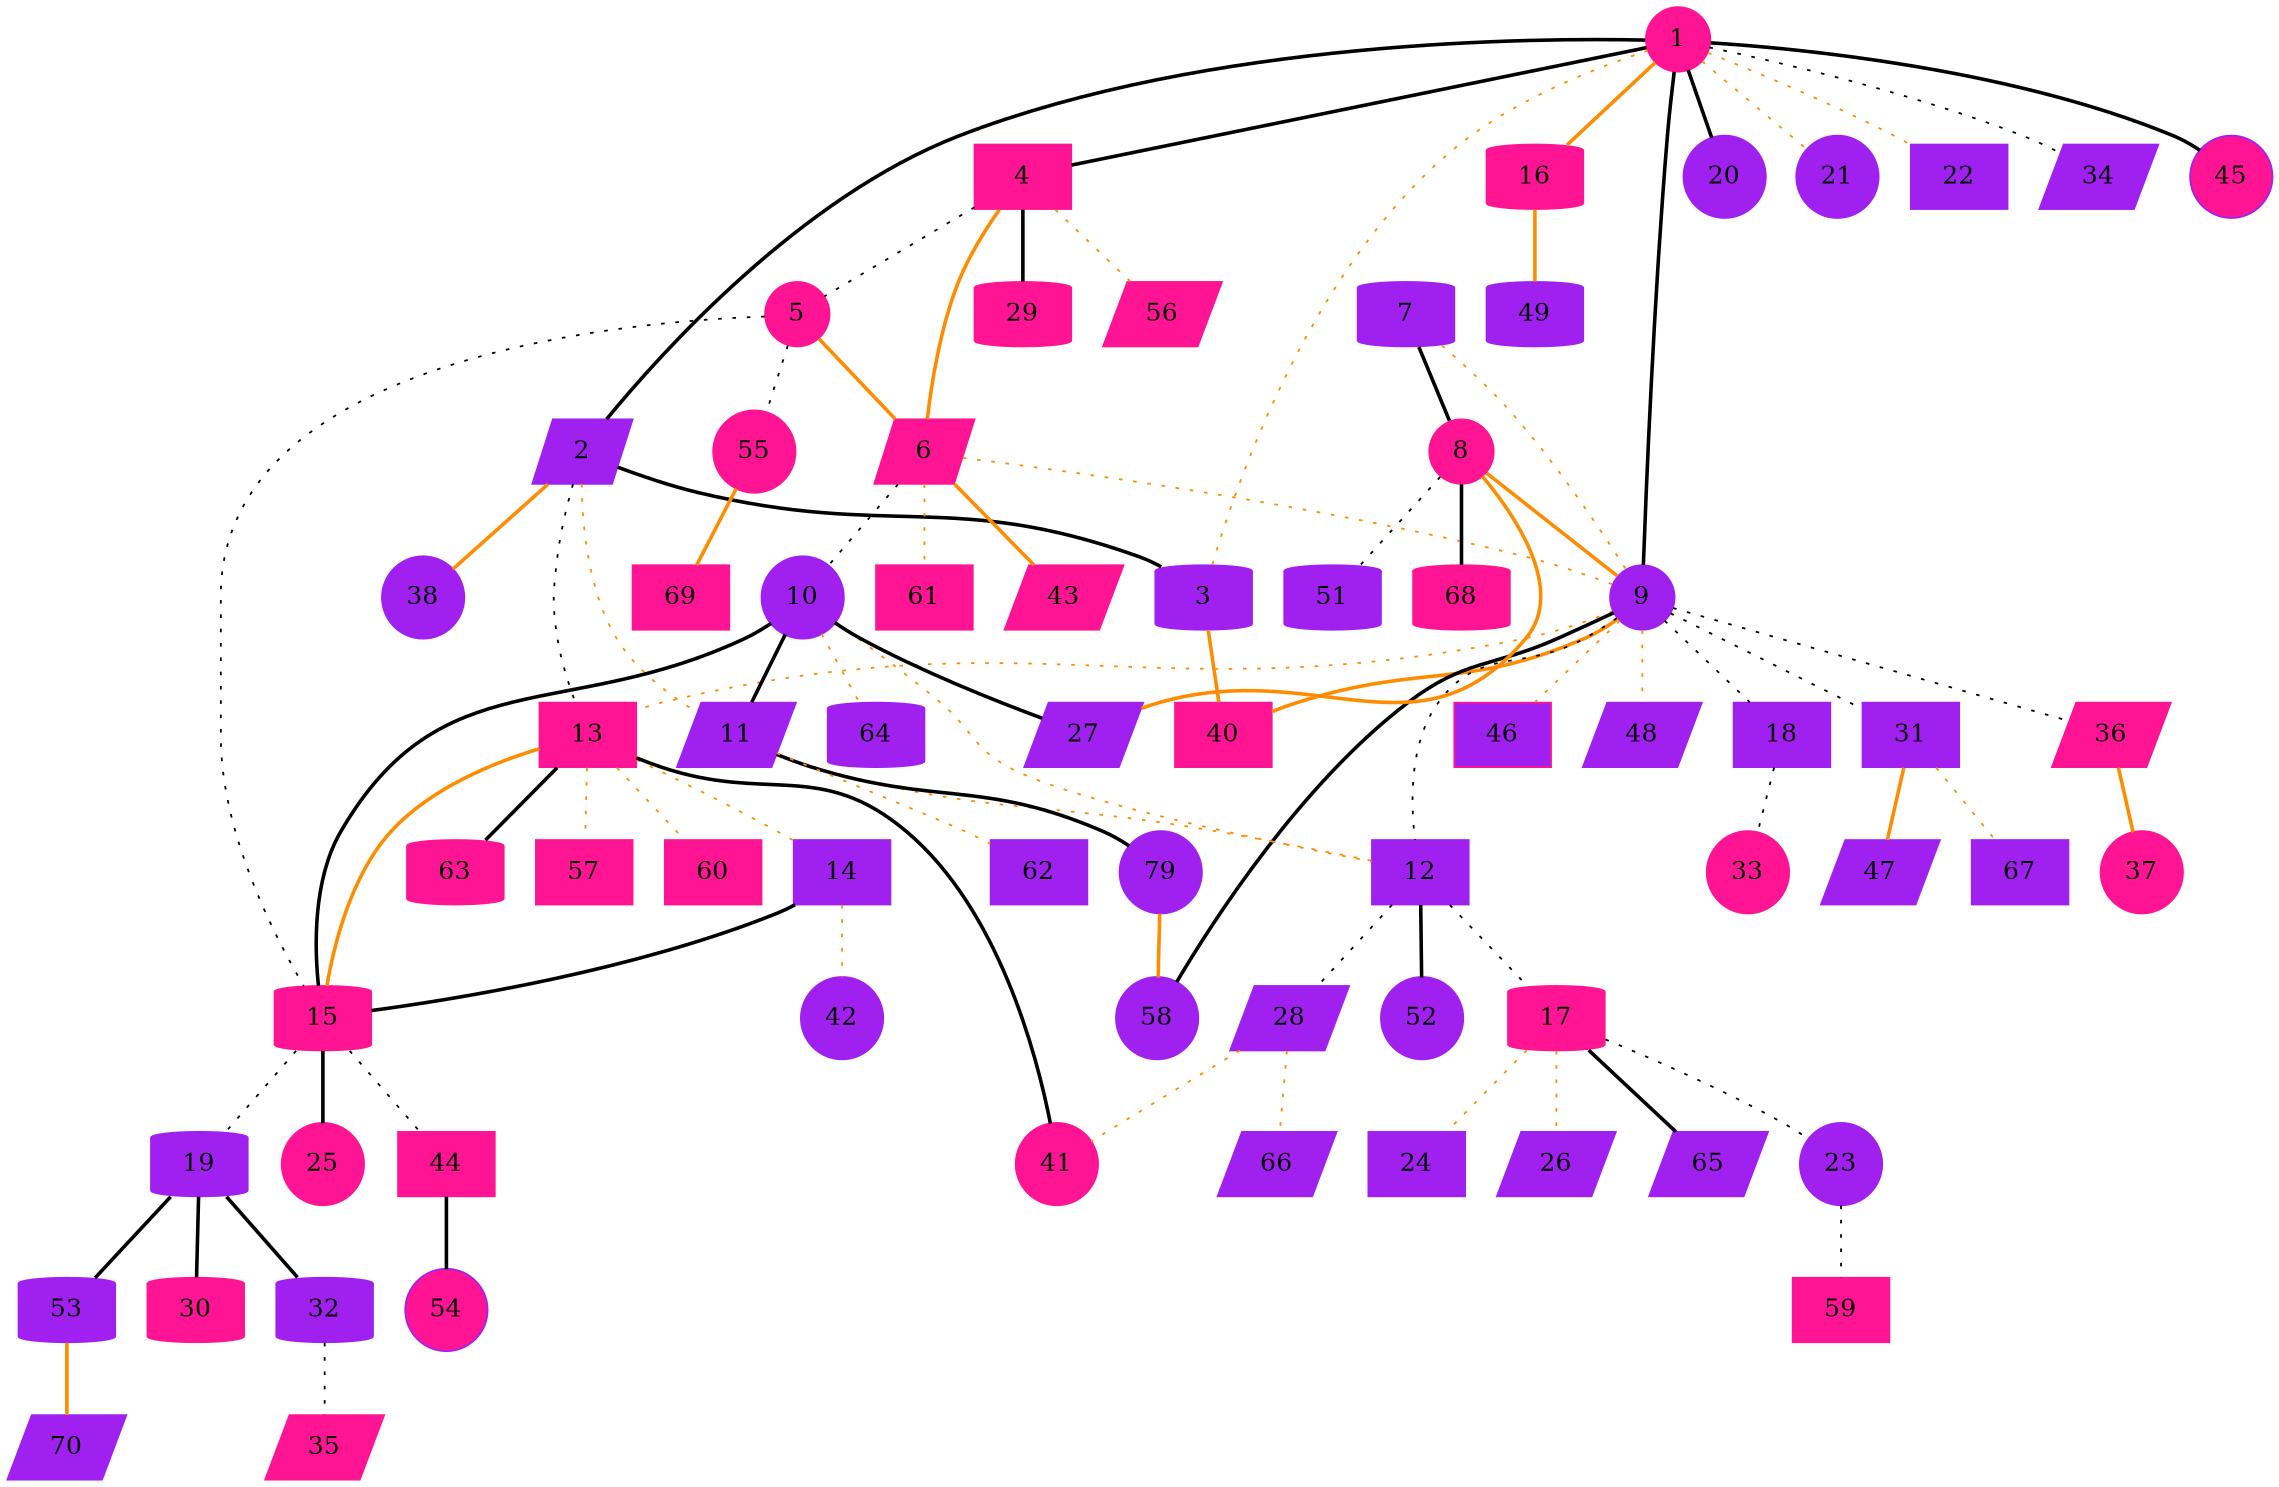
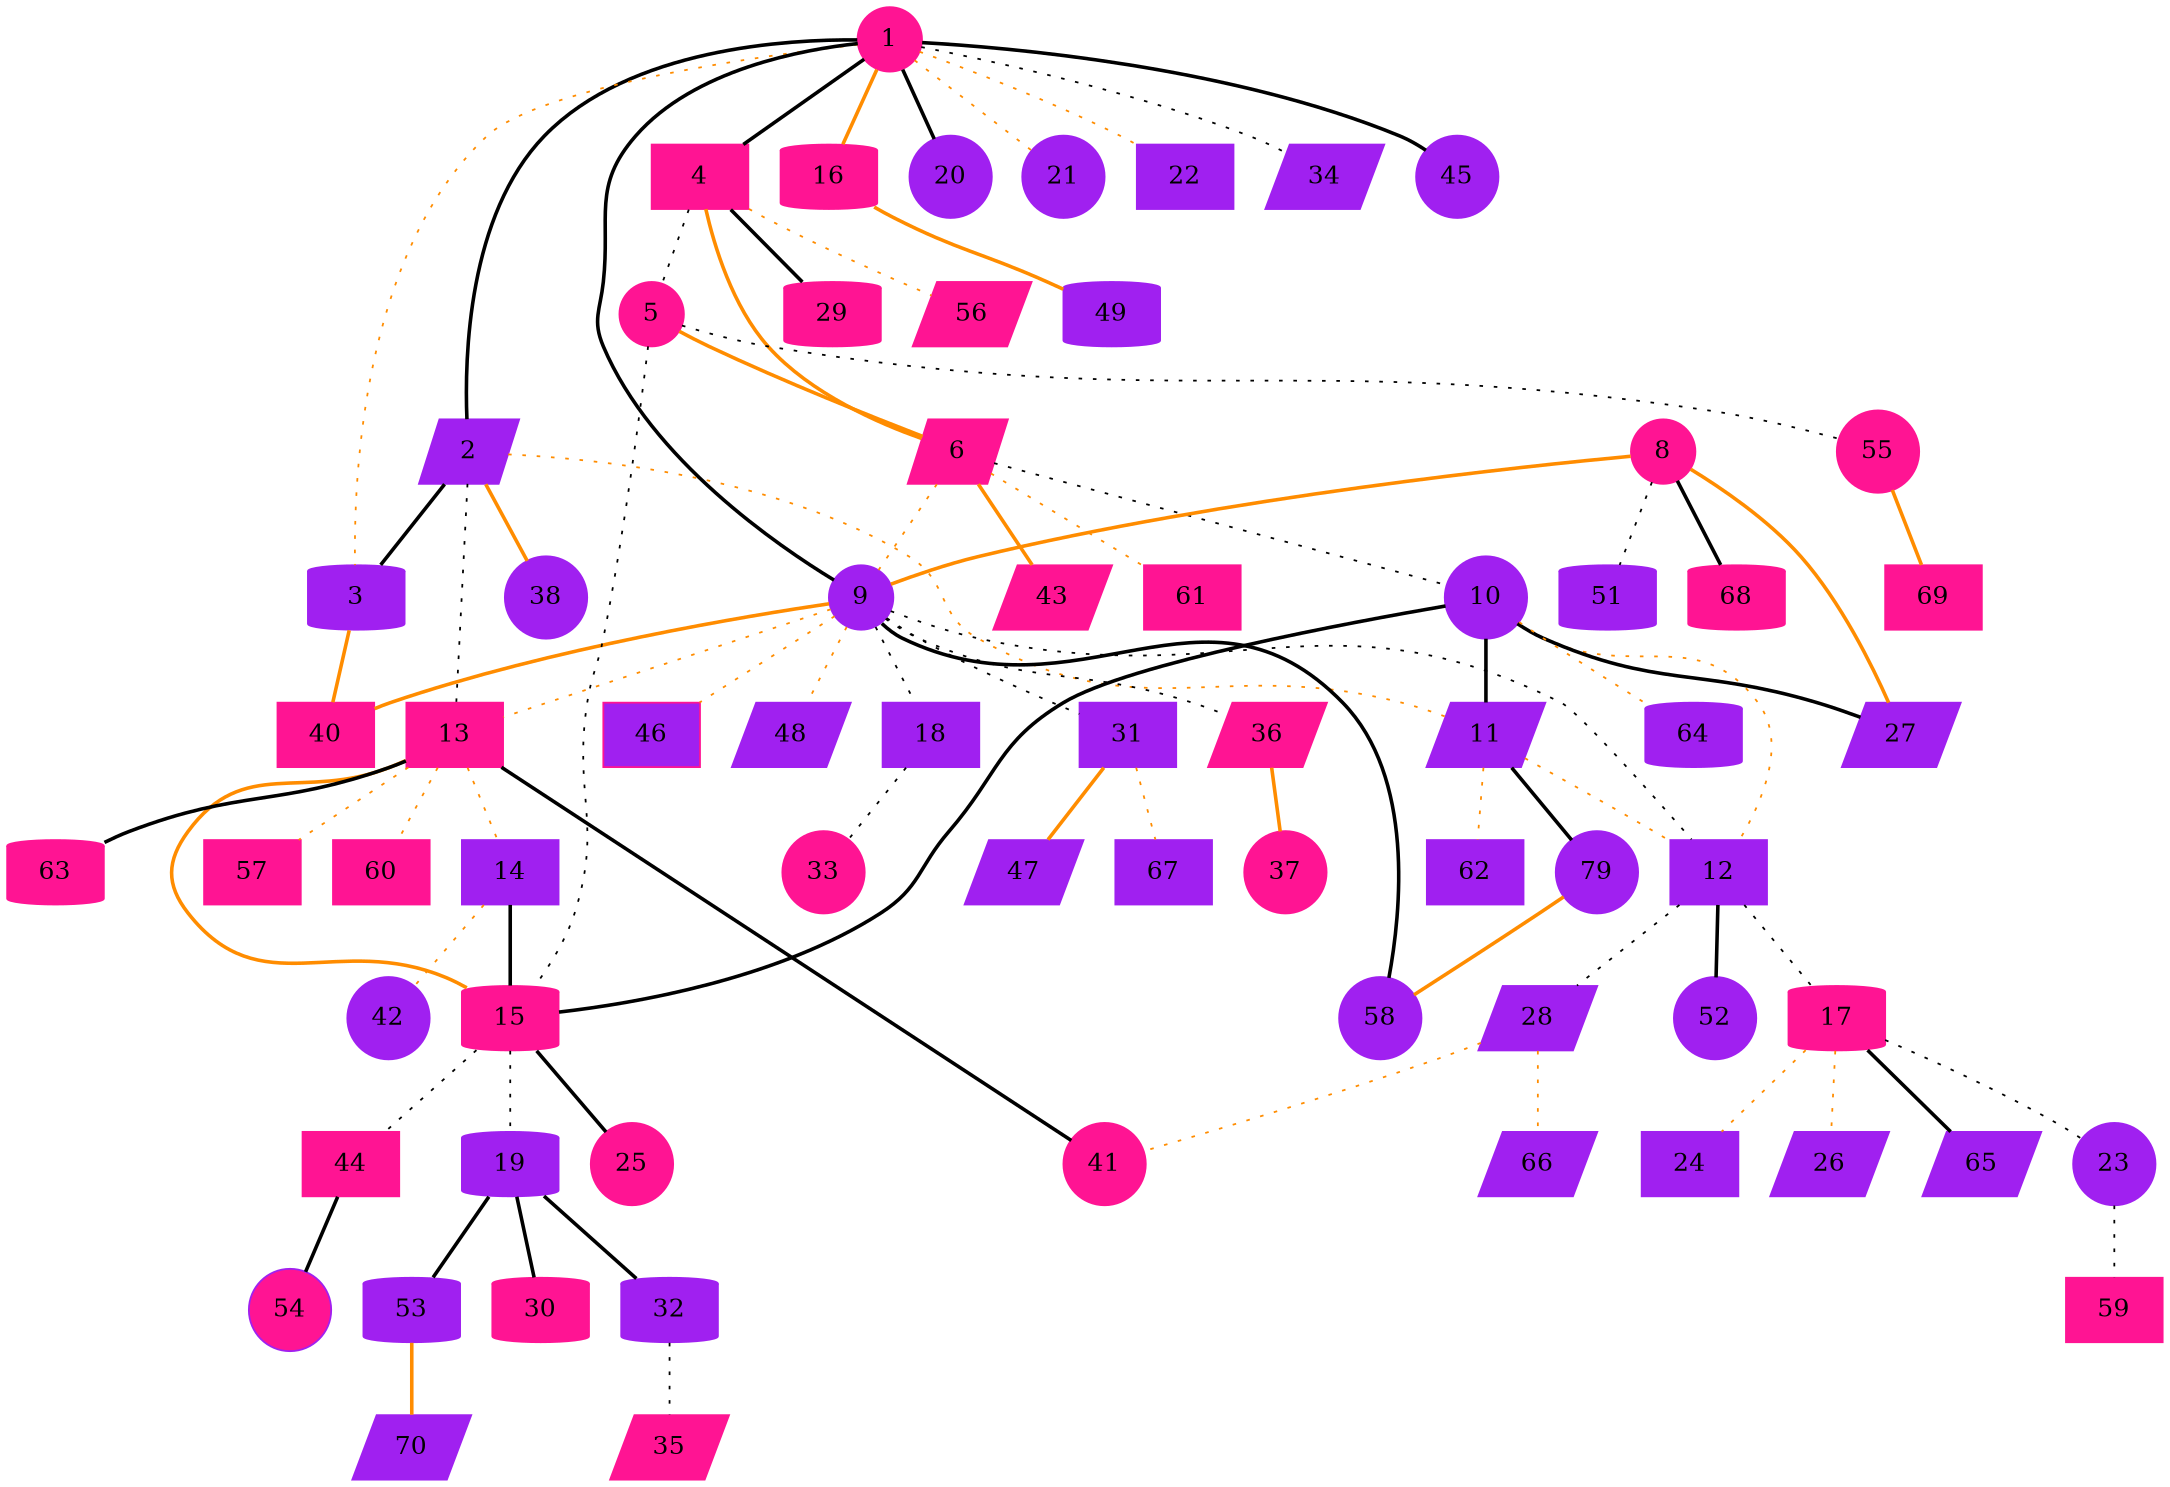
node "45": fillcolor deeppink -> purple
node "7": removed
